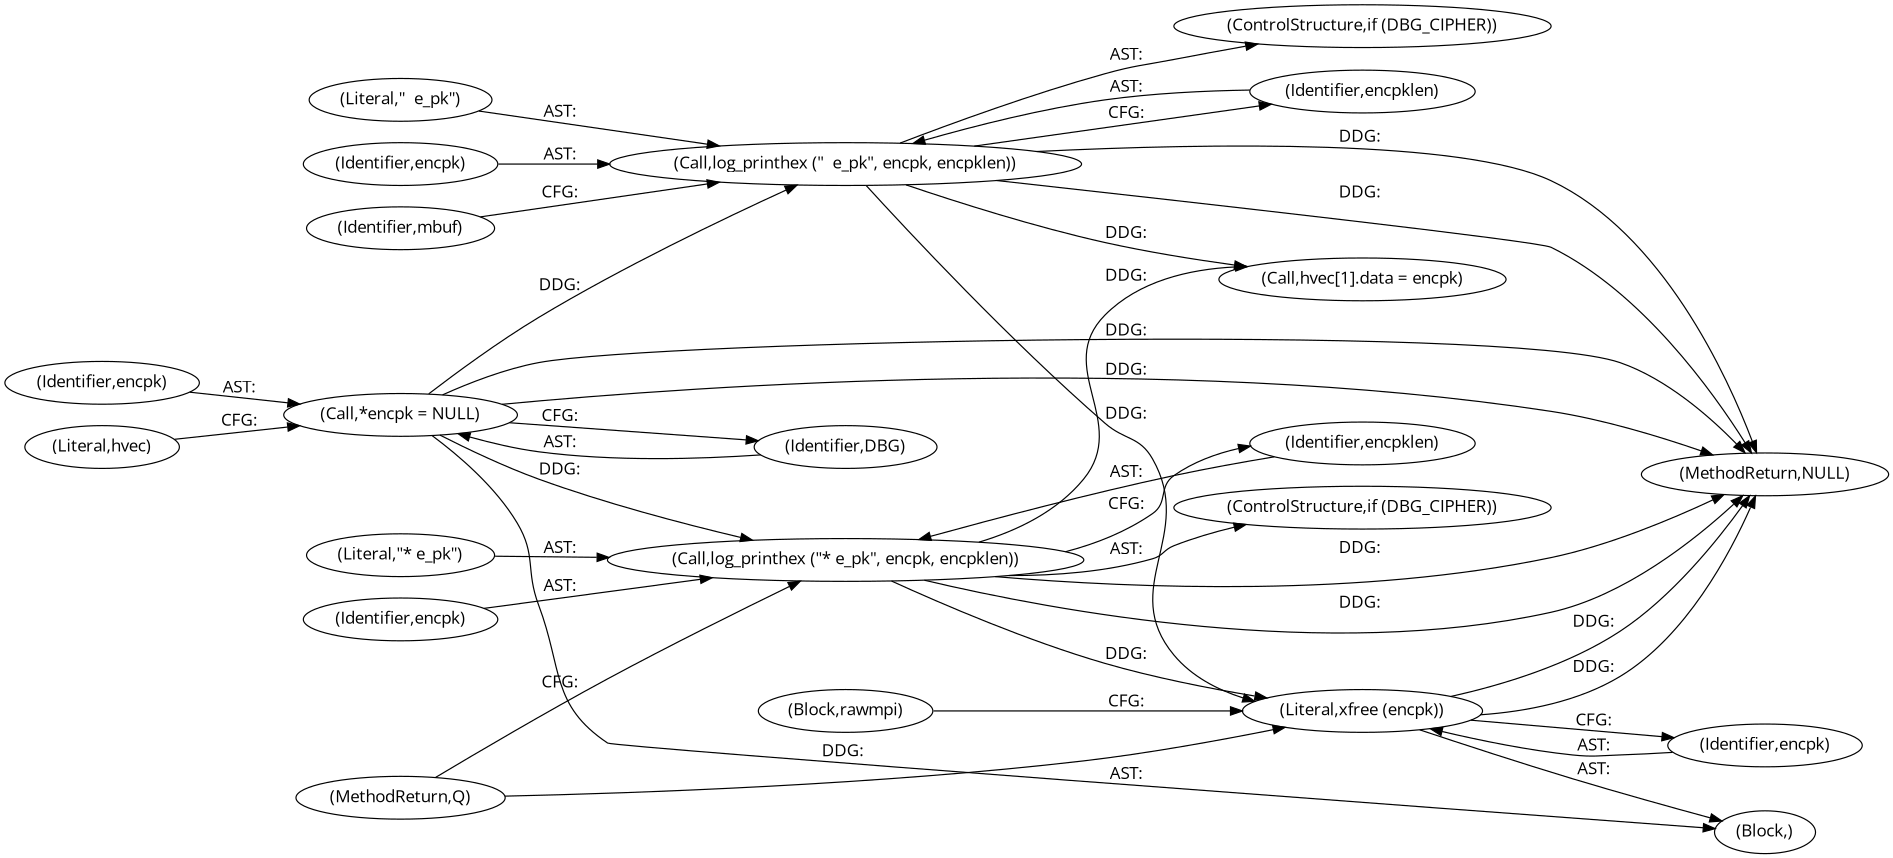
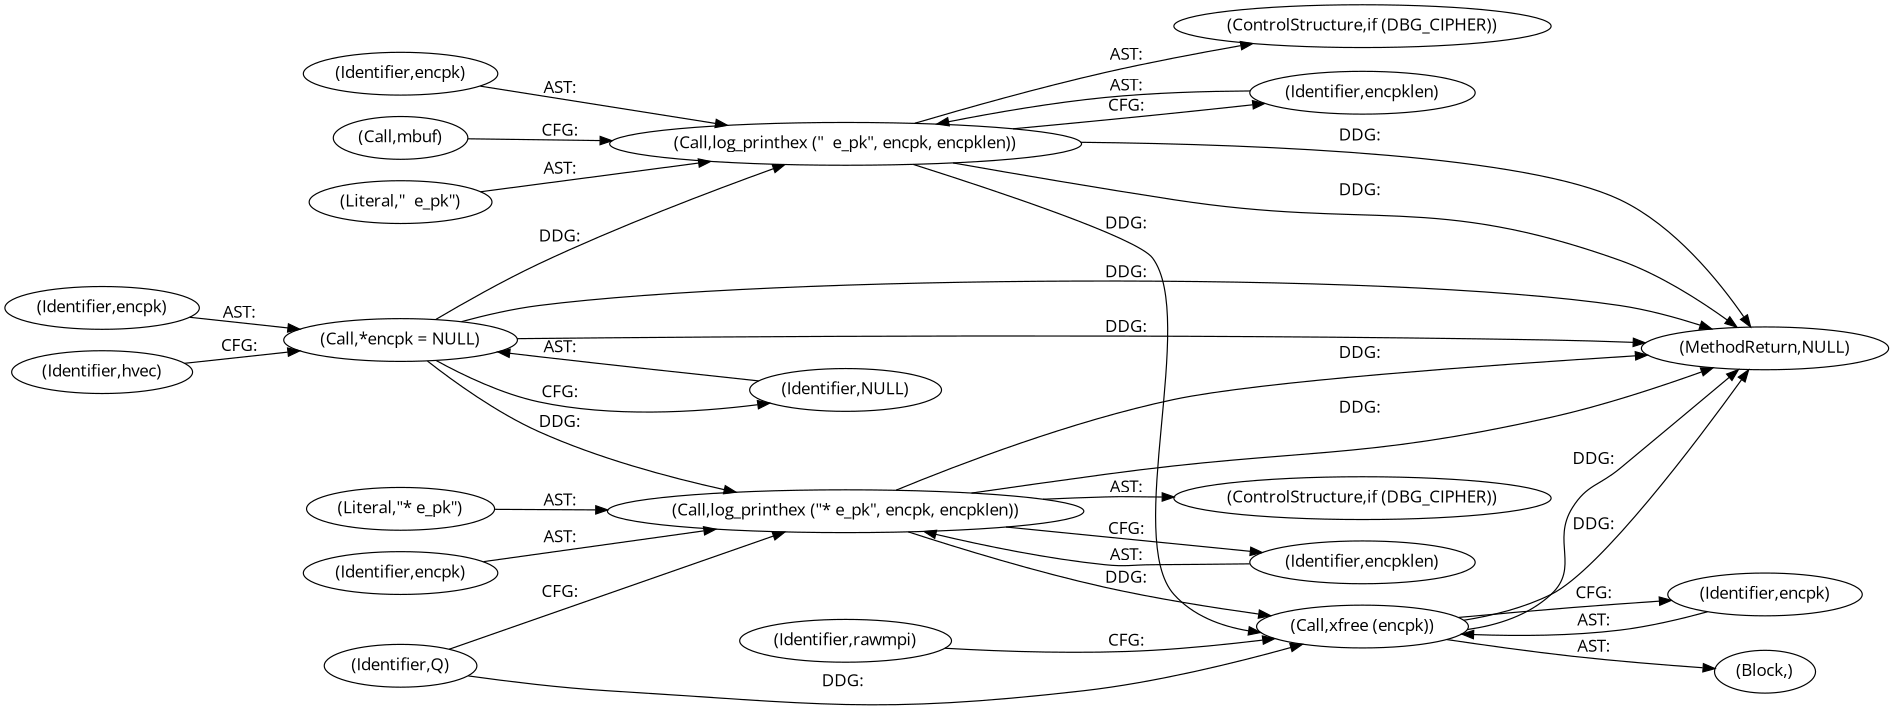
node "(Identifier,mbuf)": label "(Identifier,mbuf)" -> "(Call,mbuf)"
node "(Call,hvec[1].data = encpk)": removed
node "(Literal,hvec)": label "(Literal,hvec)" -> "(Identifier,hvec)"
node "(Identifier,DBG)": label "(Identifier,DBG)" -> "(Identifier,NULL)"
node "(Block,rawmpi)": label "(Block,rawmpi)" -> "(Identifier,rawmpi)"
node "(Literal,xfree (encpk))": label "(Literal,xfree (encpk))" -> "(Call,xfree (encpk))"
edge "(Call,*encpk = NULL)" -> "(Block,)": removed, label "AST:"
node "(MethodReturn,Q)": label "(MethodReturn,Q)" -> "(Identifier,Q)"
